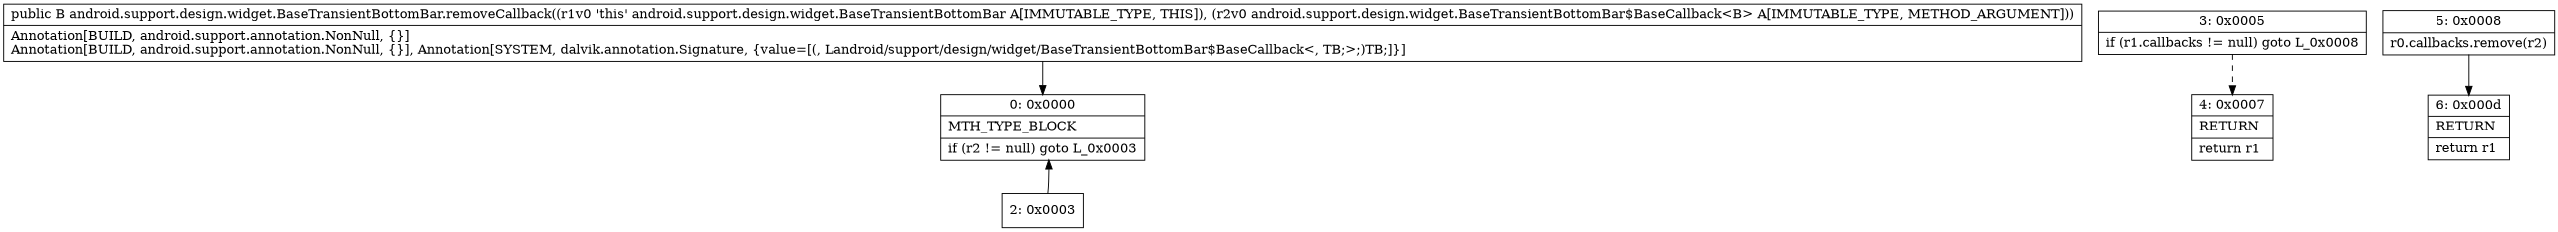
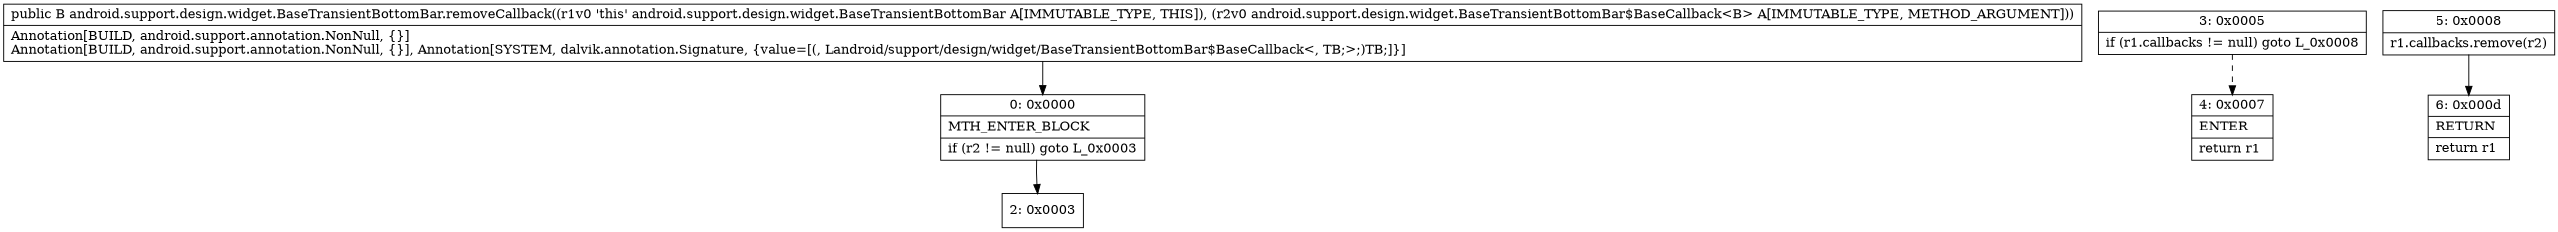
node "5: 0x0008": text "r0.callbacks.remove(r2)" -> "r1.callbacks.remove(r2)"
node "0: 0x0000": text "MTH_TYPE_BLOCK" -> "MTH_ENTER_BLOCK"
node "4: 0x0007": text "RETURN" -> "ENTER"
edge "2: 0x0003" -> "0: 0x0000": reversed
